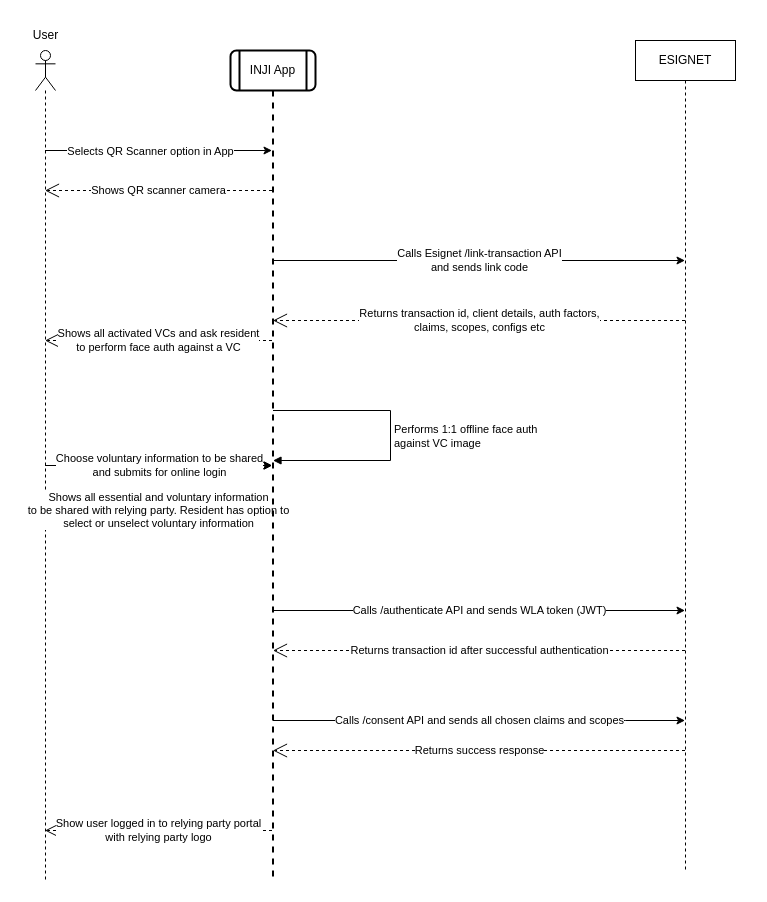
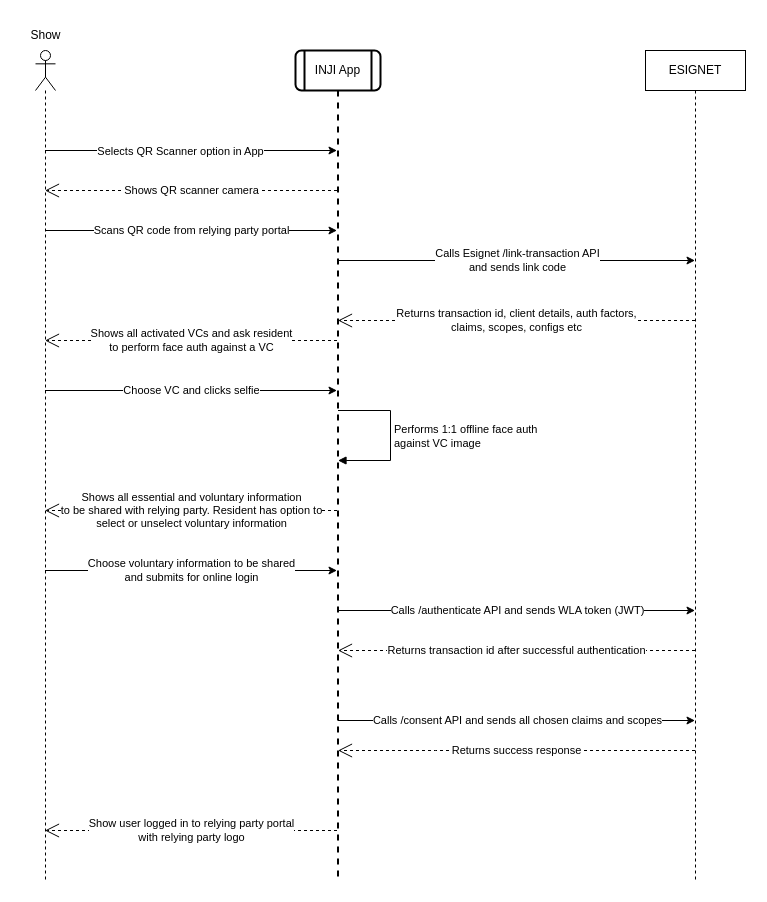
node "User": label "User" -> "Show"
node "ESIGNET": moved (686, 456) -> (696, 466)
node "INJI App": moved (273, 466) -> (338, 466)
